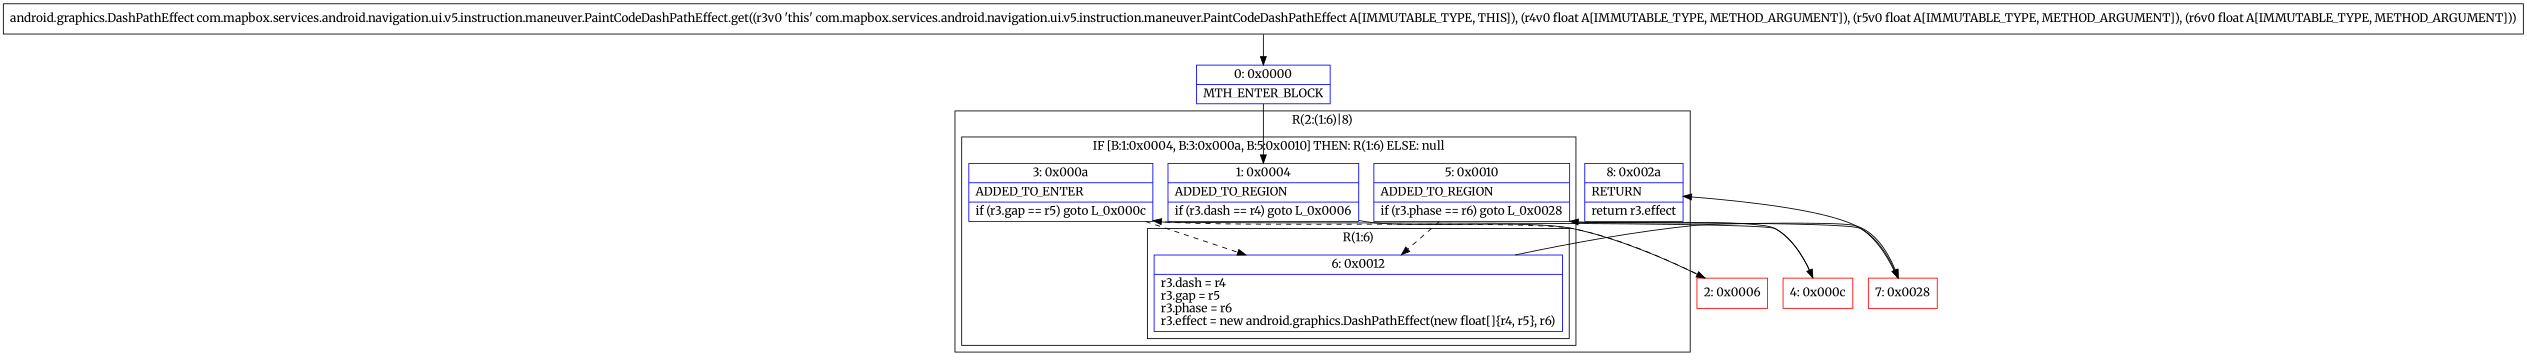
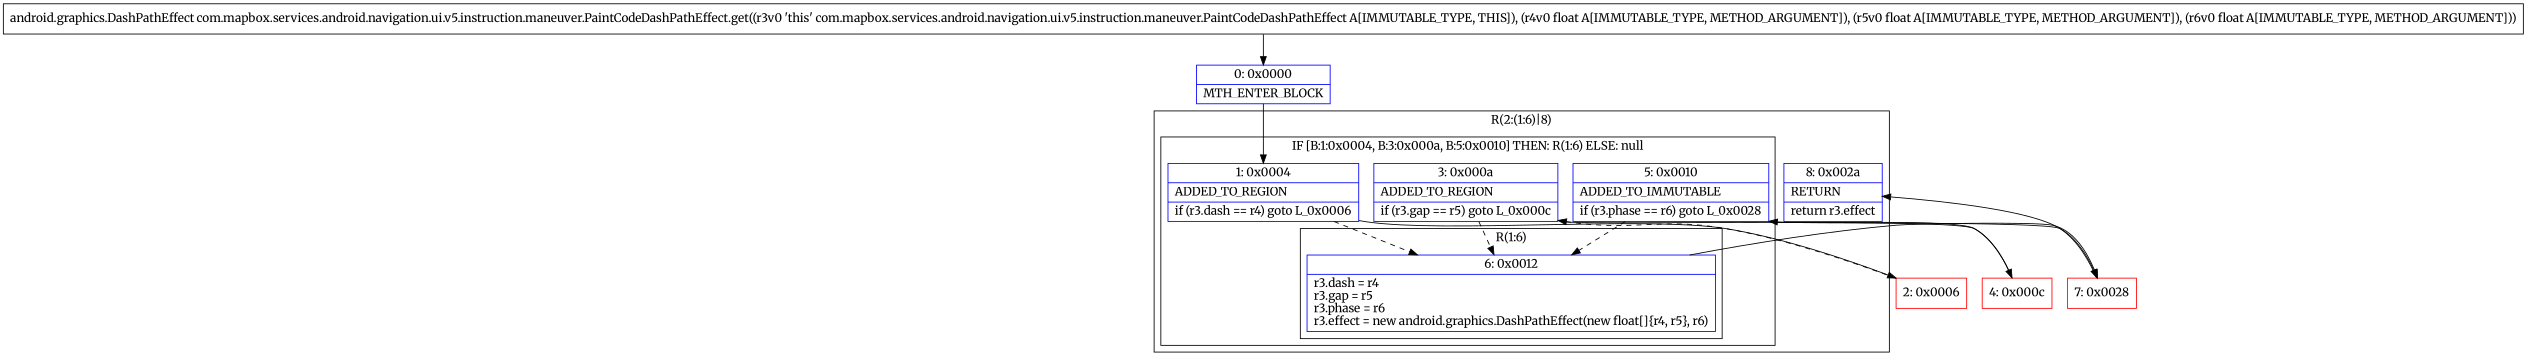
node "3: 0x000a": text "ADDED_TO_ENTER" -> "ADDED_TO_REGION"
node "5: 0x0010": text "ADDED_TO_REGION" -> "ADDED_TO_IMMUTABLE"
edge "1: 0x0004" -> "6: 0x0012": added
